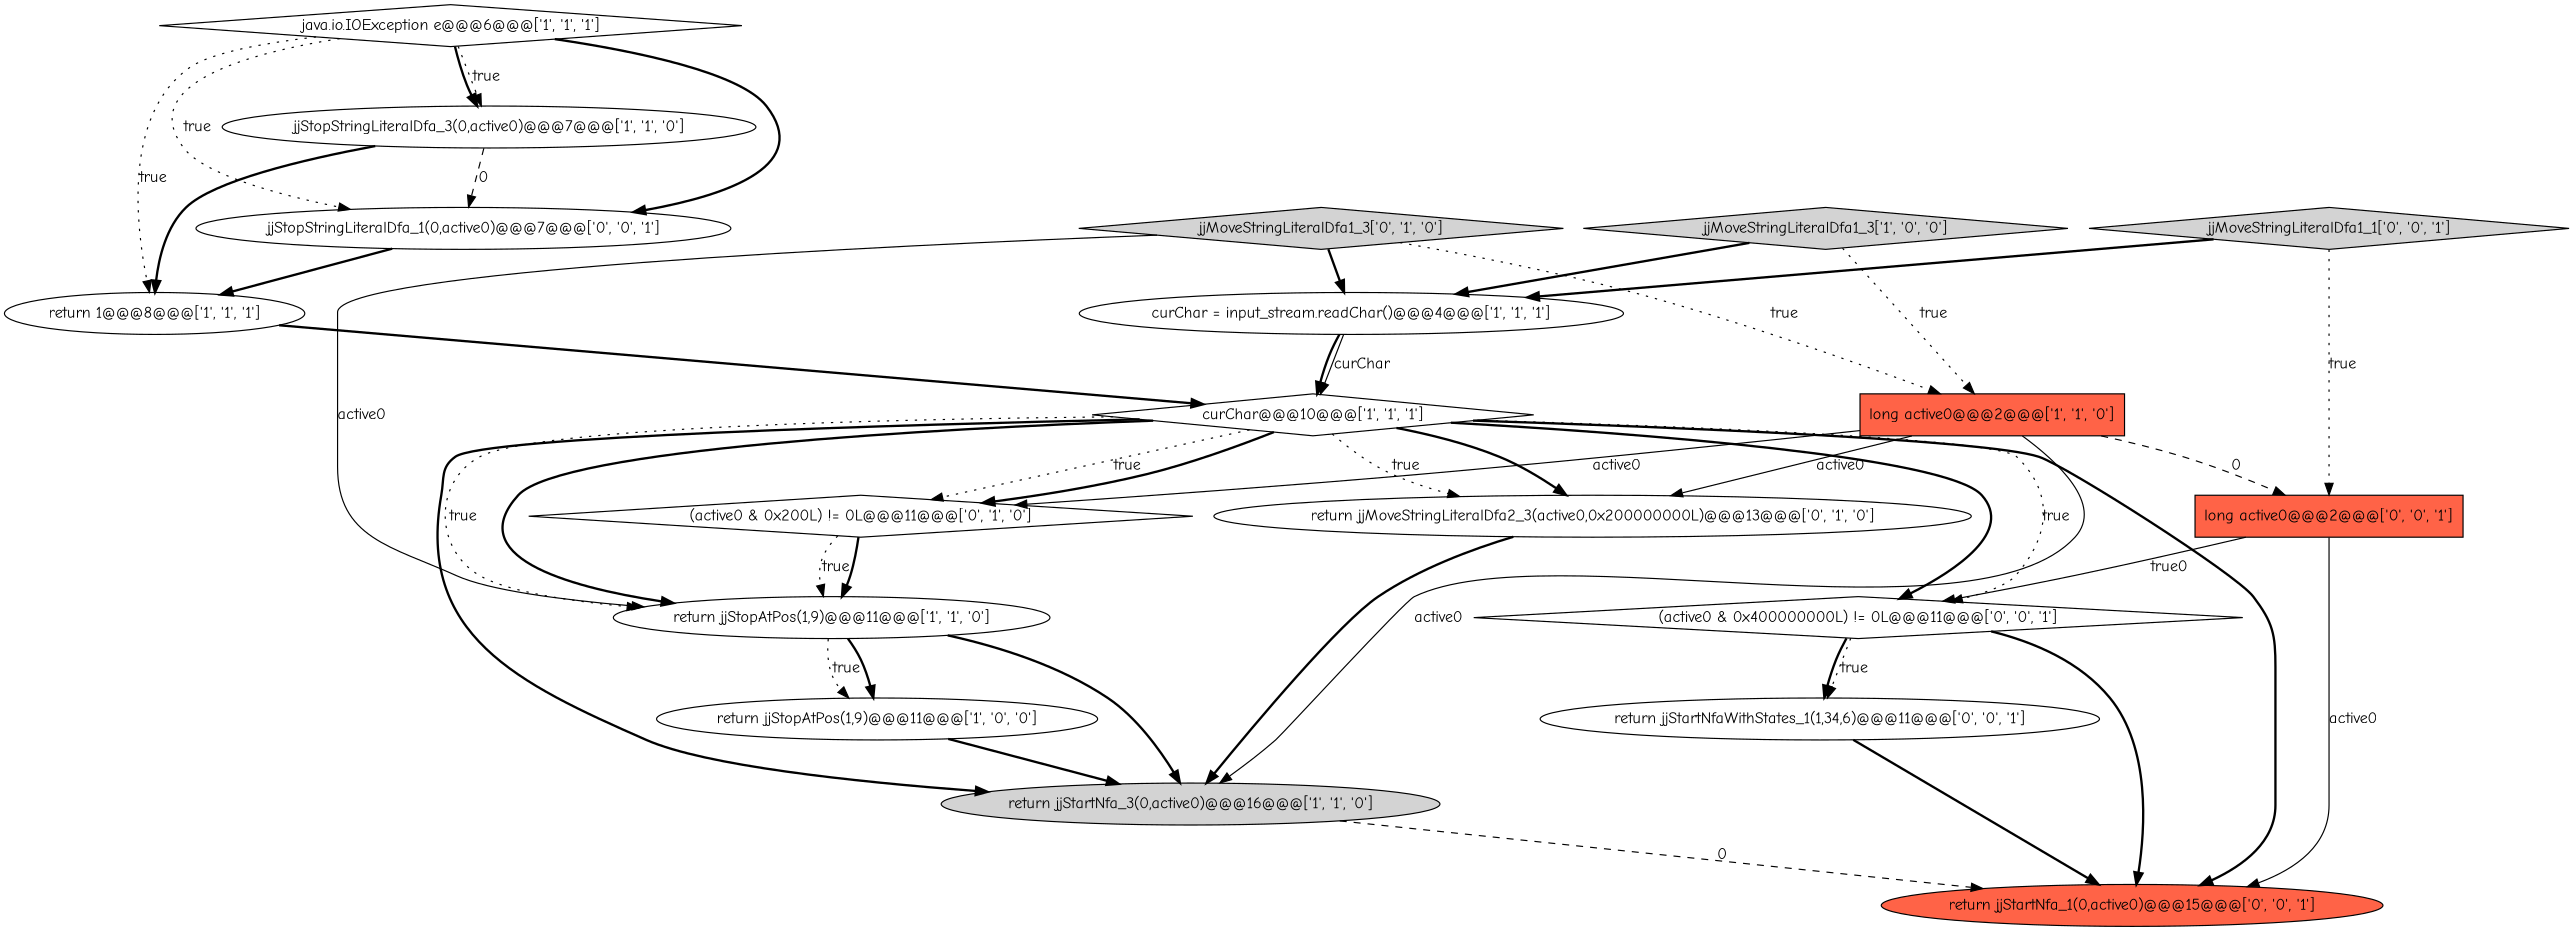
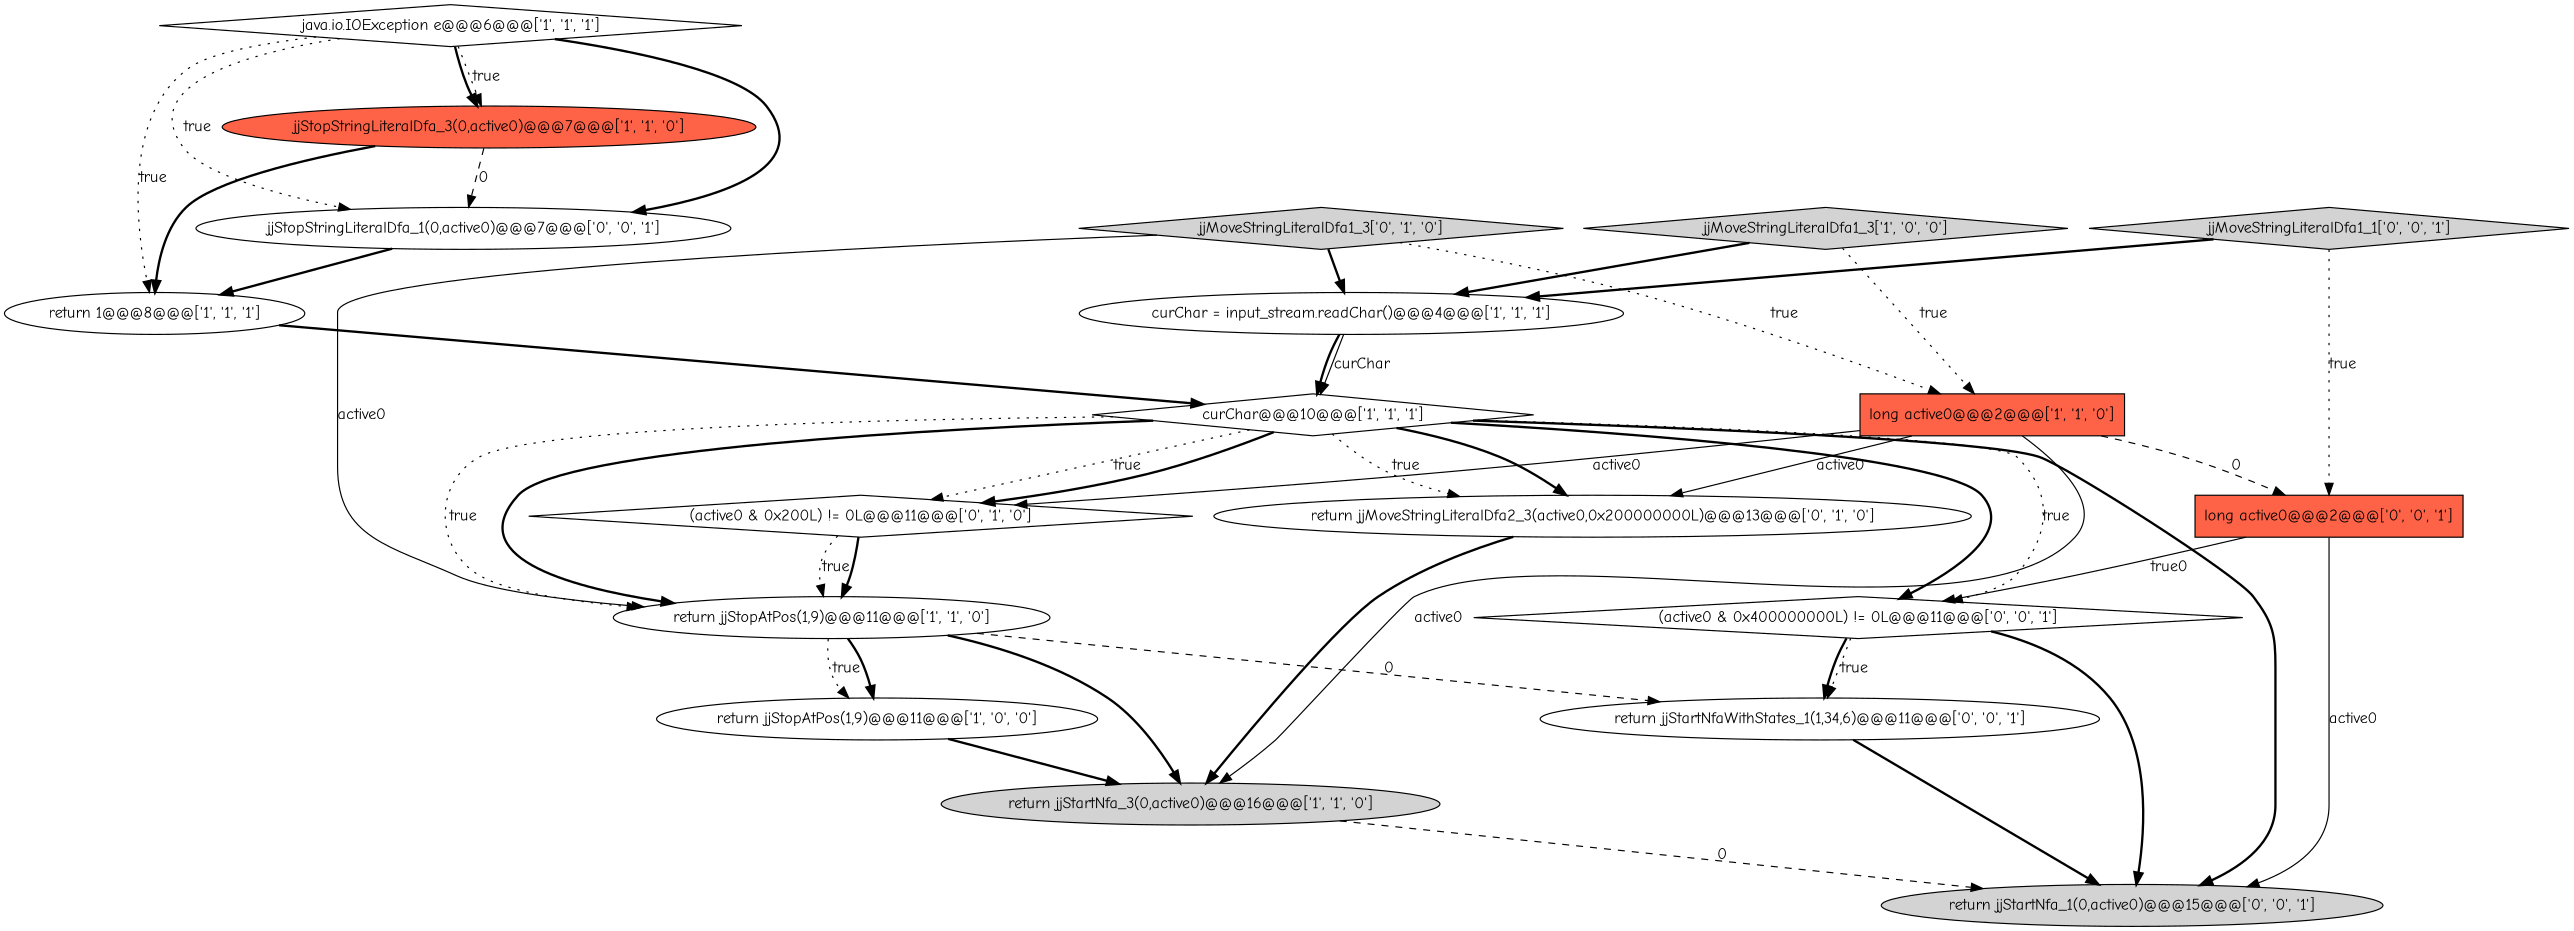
node "jjStopStringLiteralDfa_3(0,active0)@@@7@@@['1', '1', '0']": fillcolor white -> tomato
edge "curChar@@@10@@@['1', '1', '1']" -> "return jjStartNfa_3(0,active0)@@@16@@@['1', '1', '0']": removed
edge "return jjStopAtPos(1,9)@@@11@@@['1', '1', '0']" -> "return jjStartNfaWithStates_1(1,34,6)@@@11@@@['0', '0', '1']": added, label "0"
node "return jjStartNfa_1(0,active0)@@@15@@@['0', '0', '1']": fillcolor tomato -> lightgray
